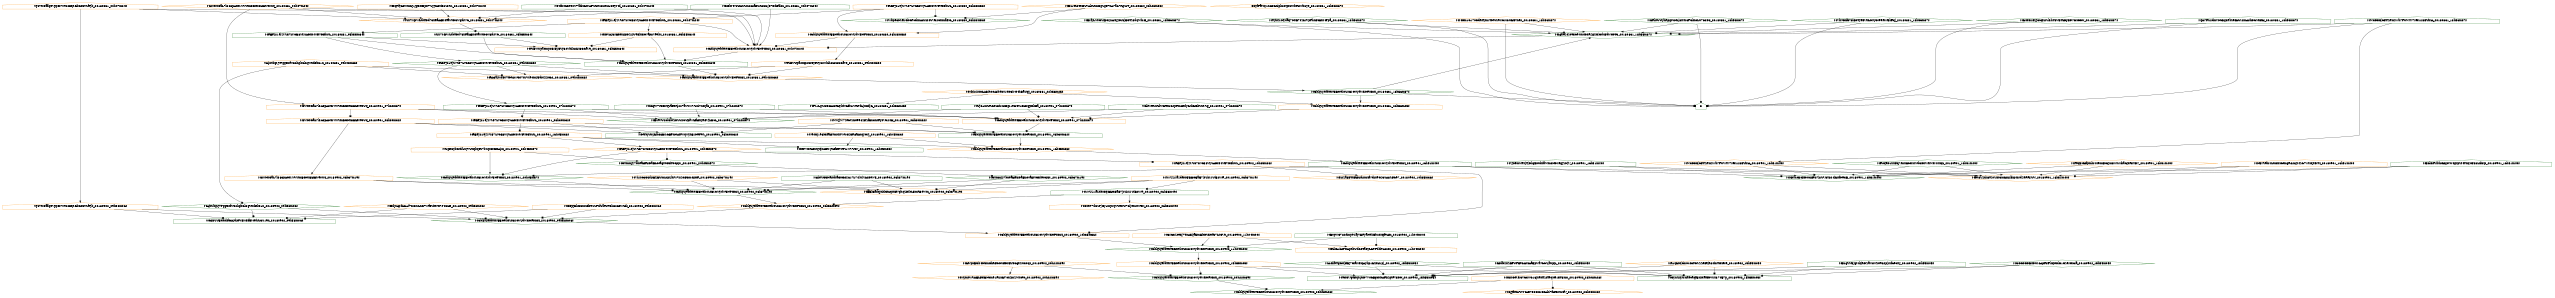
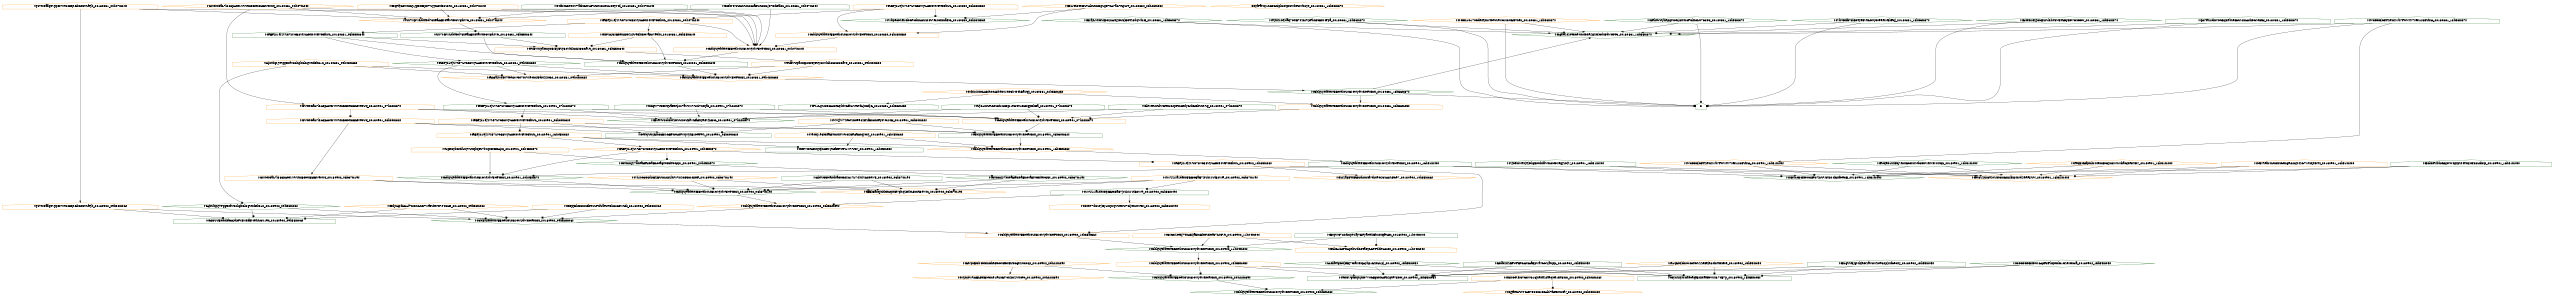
edge "MLgfNz4zo95C9Un4DsRZgyKjQduFdwoDT3_20180831_18h56m37s" -> "MGbkJuJ9fdTXvEBNek4SK8rCwydW5NPKmX_20180831_00h47m24s": now "MDqPfyHswmCJ1JgBNEpN7ZyJnH4i58z8RS_20180831_00h47m24s" -> "MGbkJuJ9fdTXvEBNek4SK8rCwydW5NPKmX_20180831_00h47m24s"
edge "MGbkJuJ9fdTXvEBNek4SK8rCwydW5NPKmX_20180830_08h23m58s" -> "MTuEwUpaomp25s5yFYy82whih8LX8GGaVo_20180831_09h42m33s": now "MTuEwUpaomp25s5yFYy82whih8LX8GGaVo_20180831_05h55m34s" -> "MTuEwUpaomp25s5yFYy82whih8LX8GGaVo_20180831_09h42m33s"
